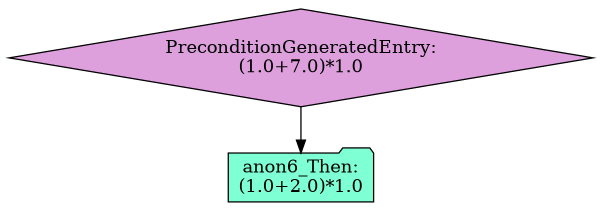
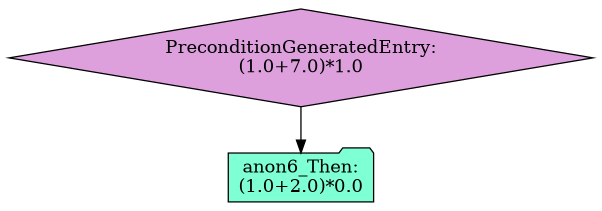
node "anon6_Then: (1.0+2.0)*1.0": label "anon6_Then: (1.0+2.0)*1.0" -> "anon6_Then: (1.0+2.0)*0.0"
